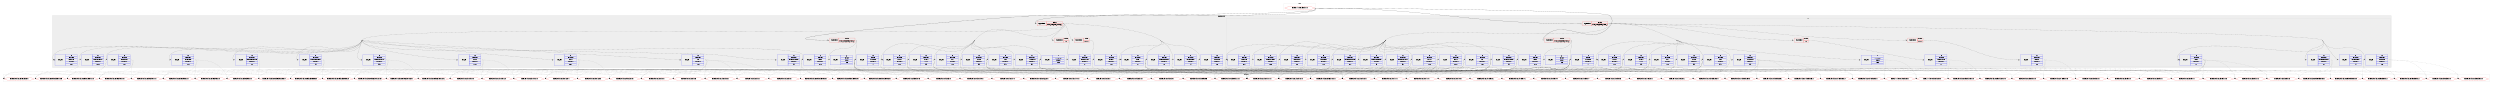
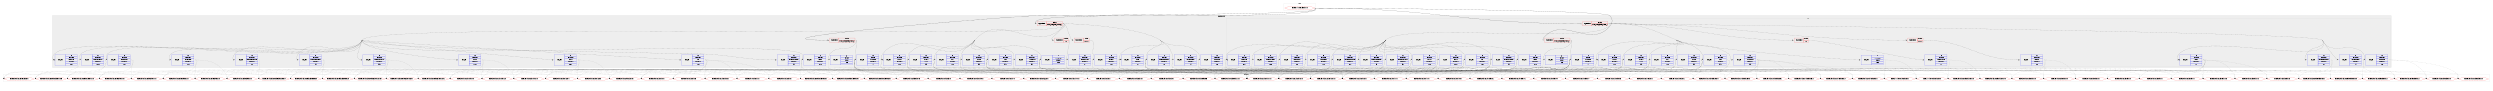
node "portage://dev-python/jinja-2.11.1": label "portage://dev-python/jinja-2.11.1" -> "portage://dev-yasg/jinja-2.11.1"
node "portage://dev-python/conditional-3.1.1-r1": label "portage://dev-python/conditional-3.1.1-r1" -> "portage://dev-python/markdown-3.1.1-r1"
node "portage://dev-python/psycopg-rq-2.2.0": label "portage://dev-python/psycopg-rq-2.2.0" -> "portage://dev-python/django-rq-2.2.0"
